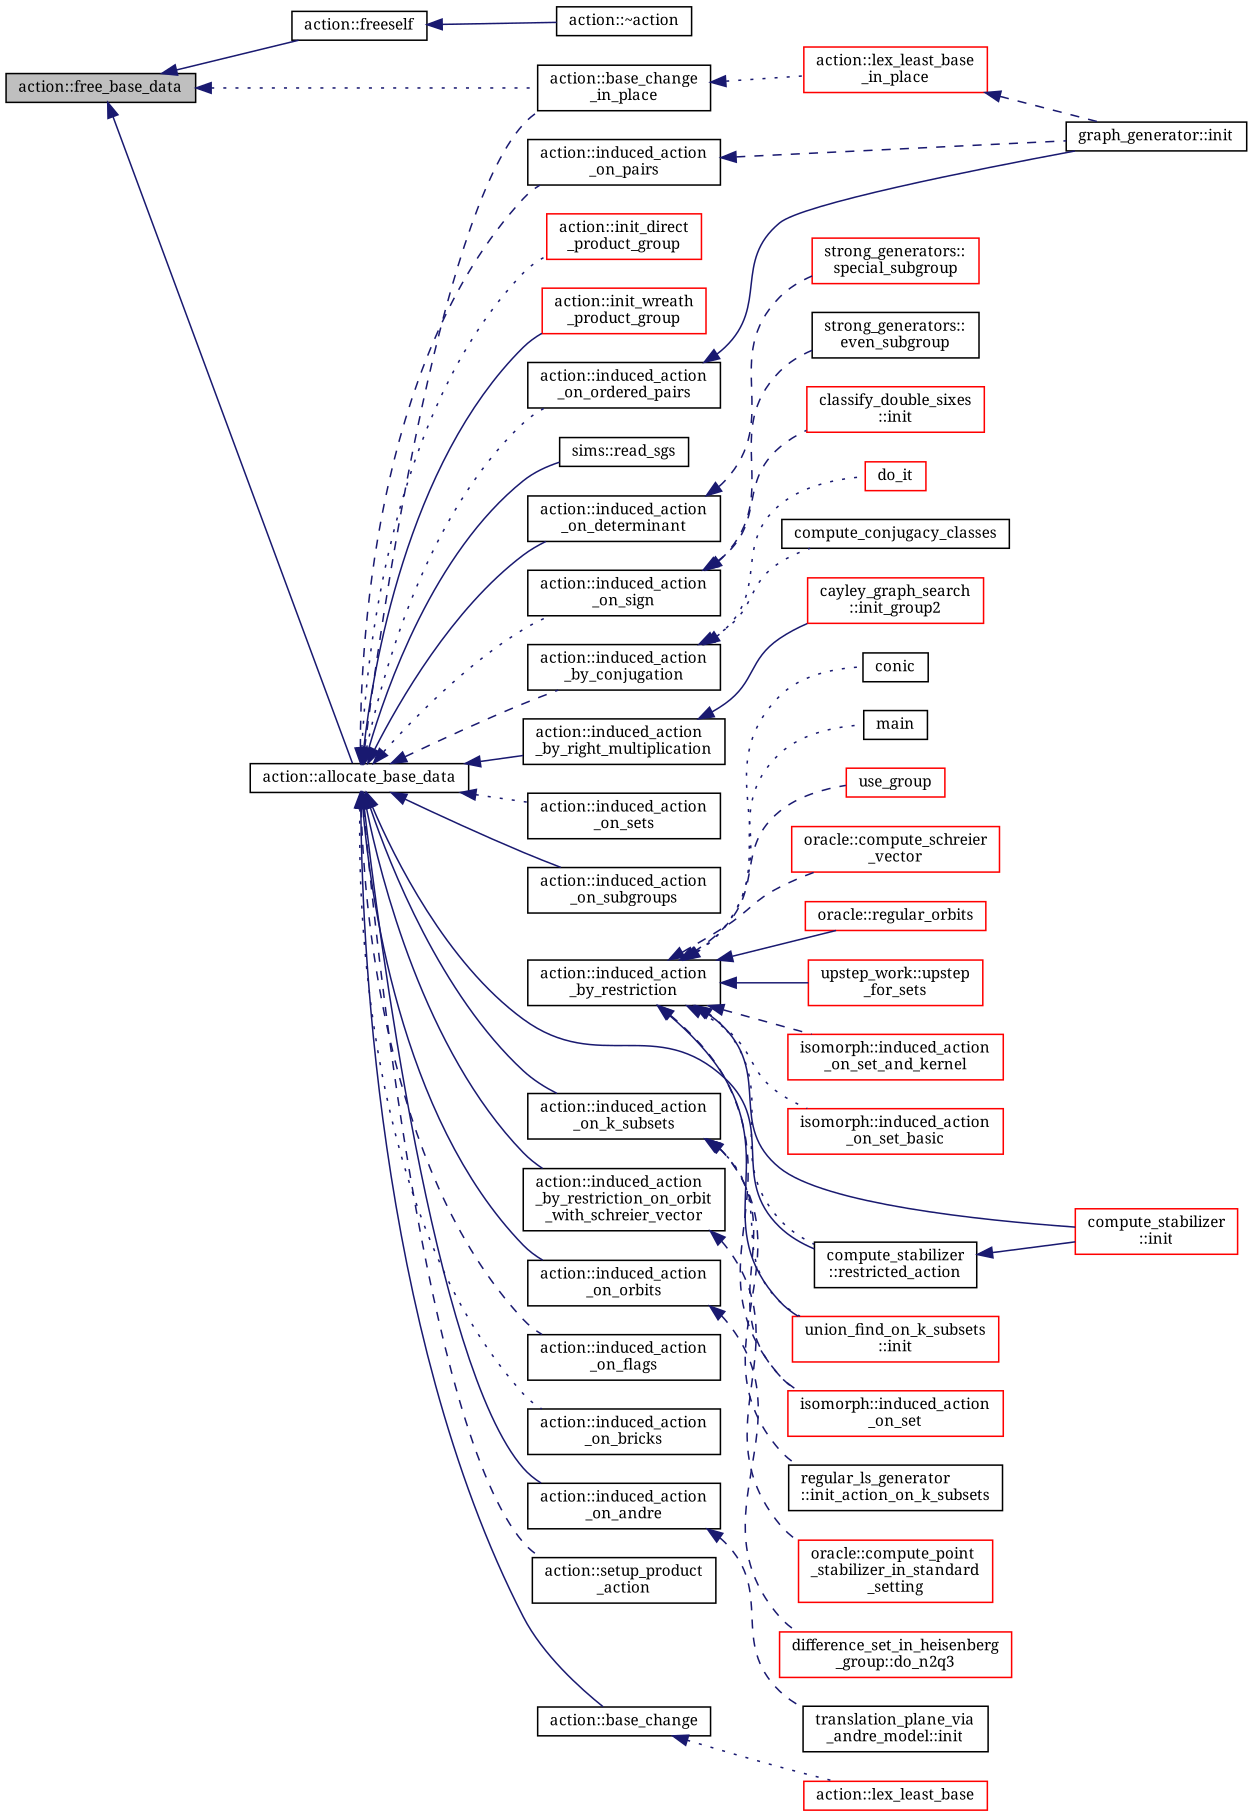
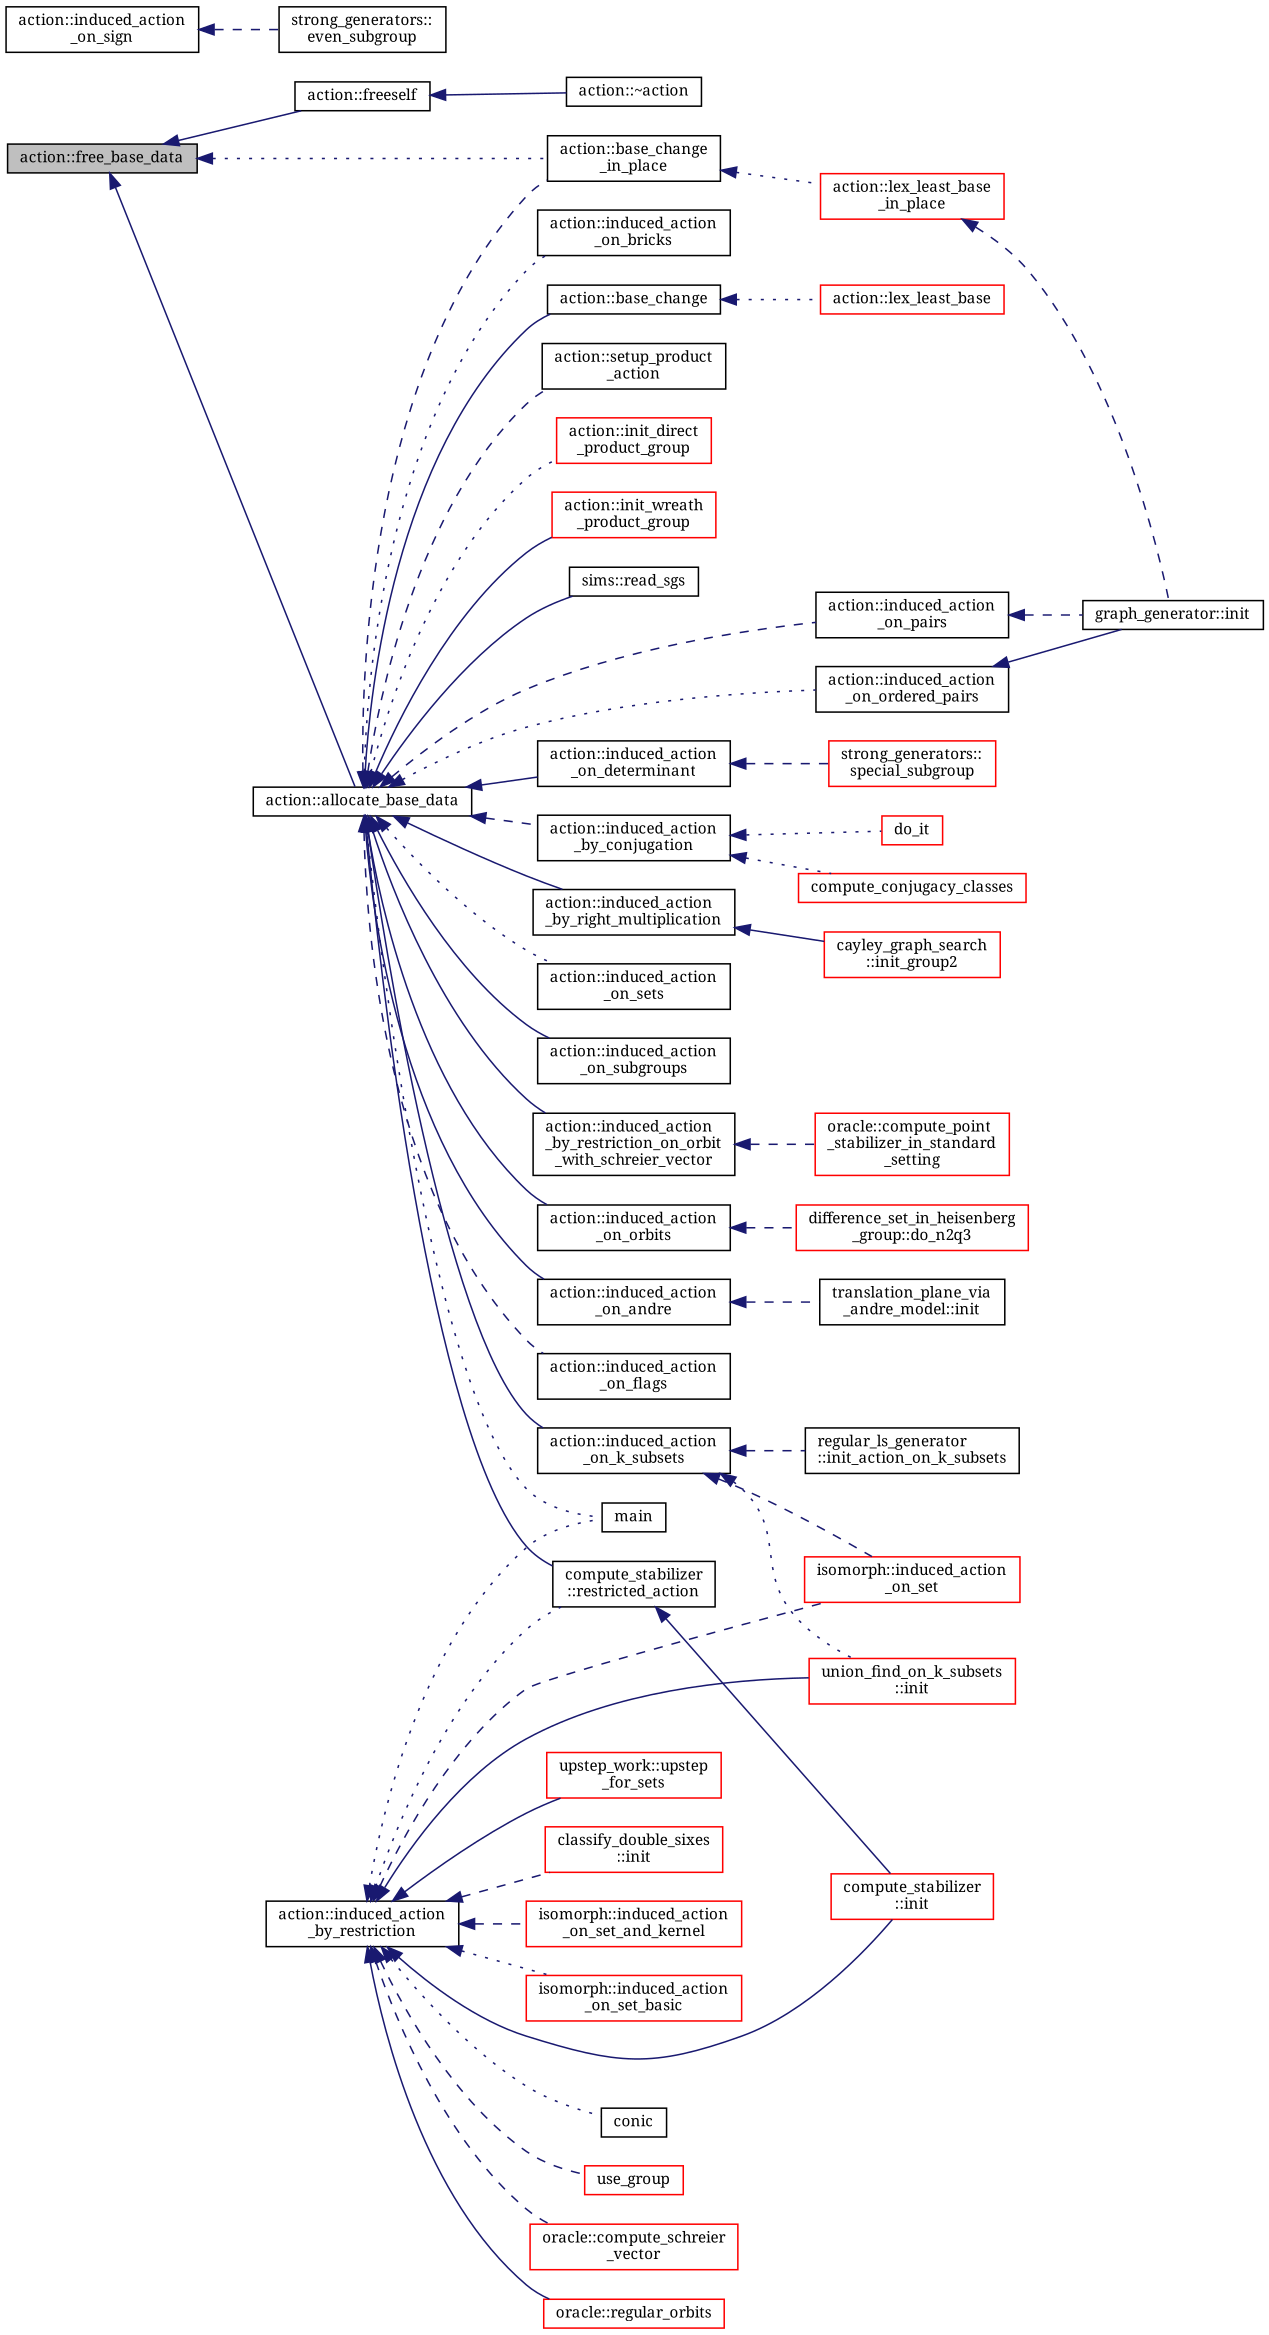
edge "classify_double_sixes ::init" -> "action::induced_action _on_sign": now "classify_double_sixes ::init" -> "action::induced_action _by_restriction"
node "compute_conjugacy_classes": color black -> red
edge "action::induced_action _on_sign" -> "action::allocate_base_data": now "main" -> "action::allocate_base_data"
